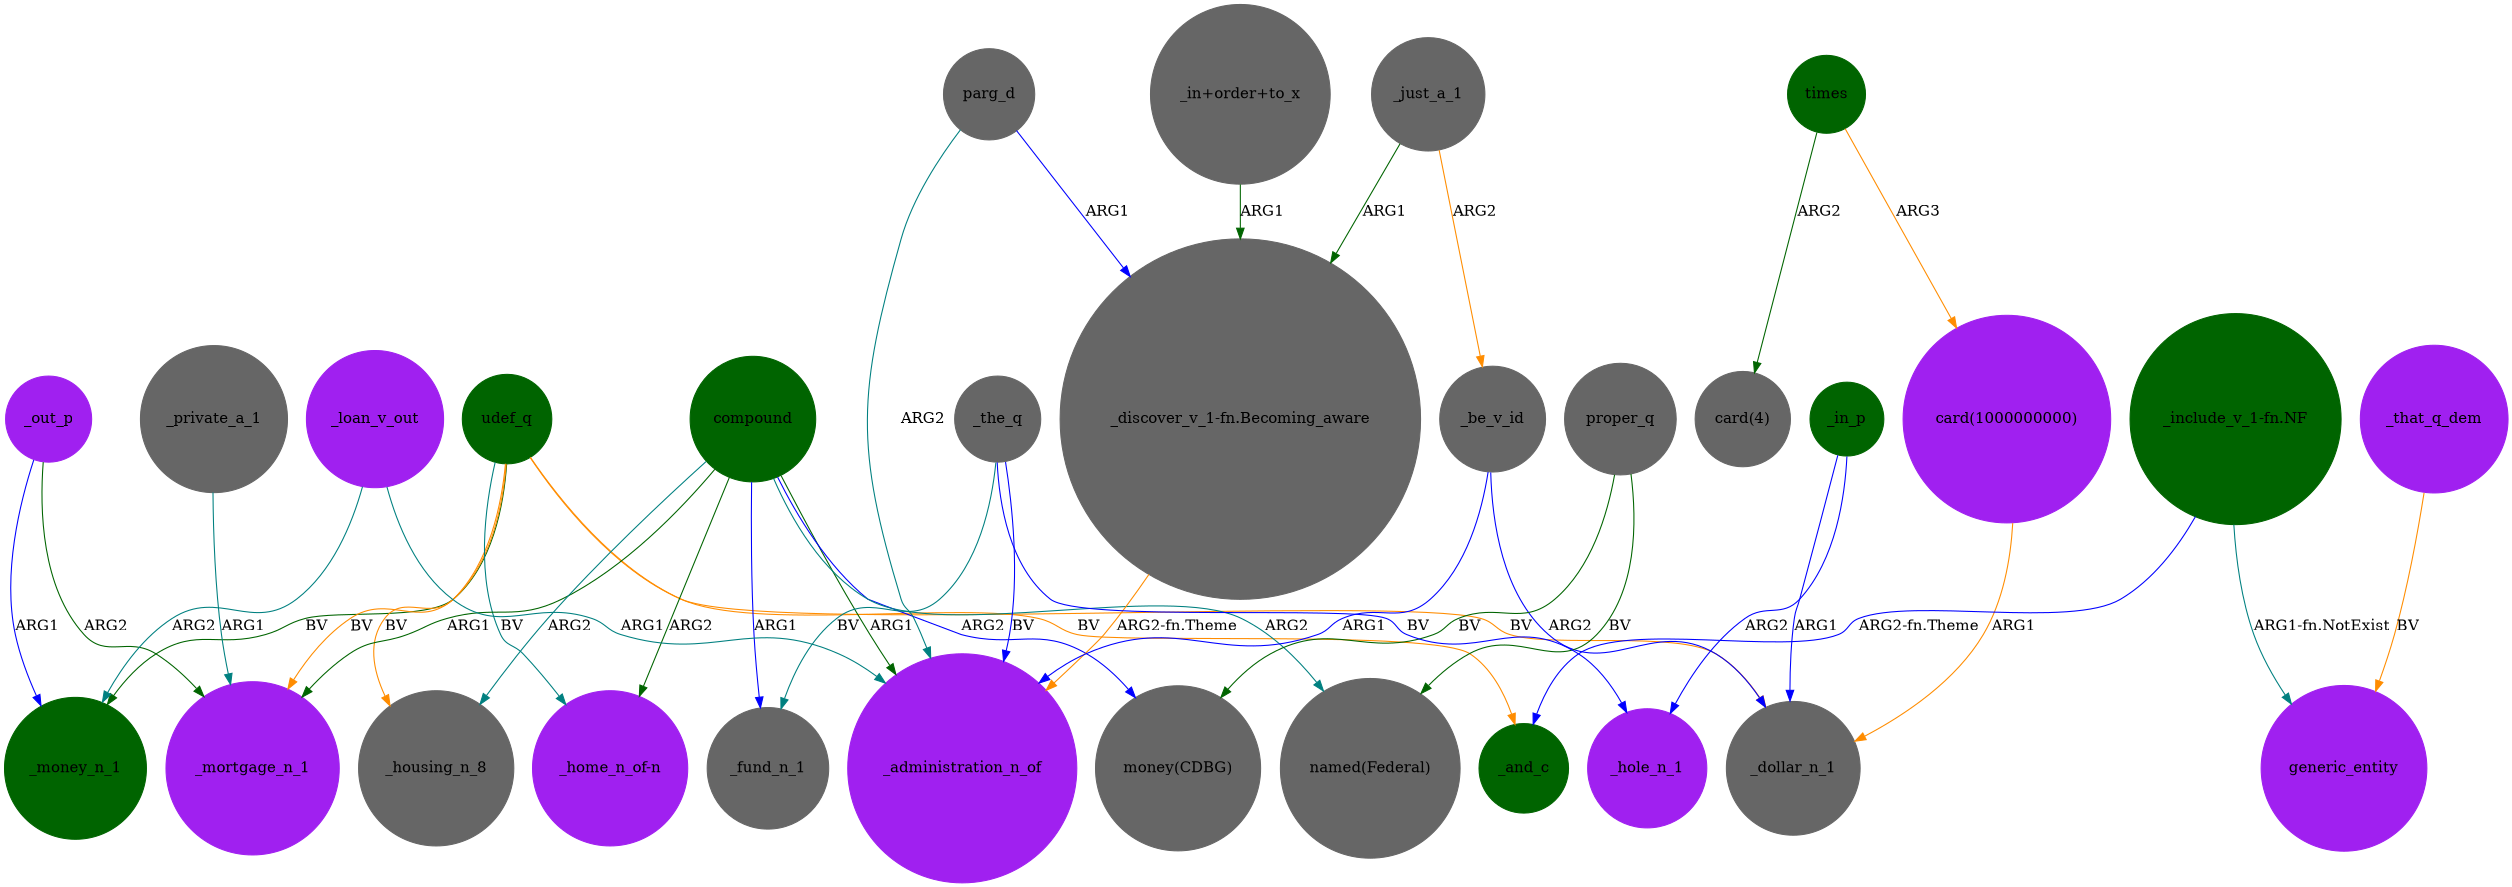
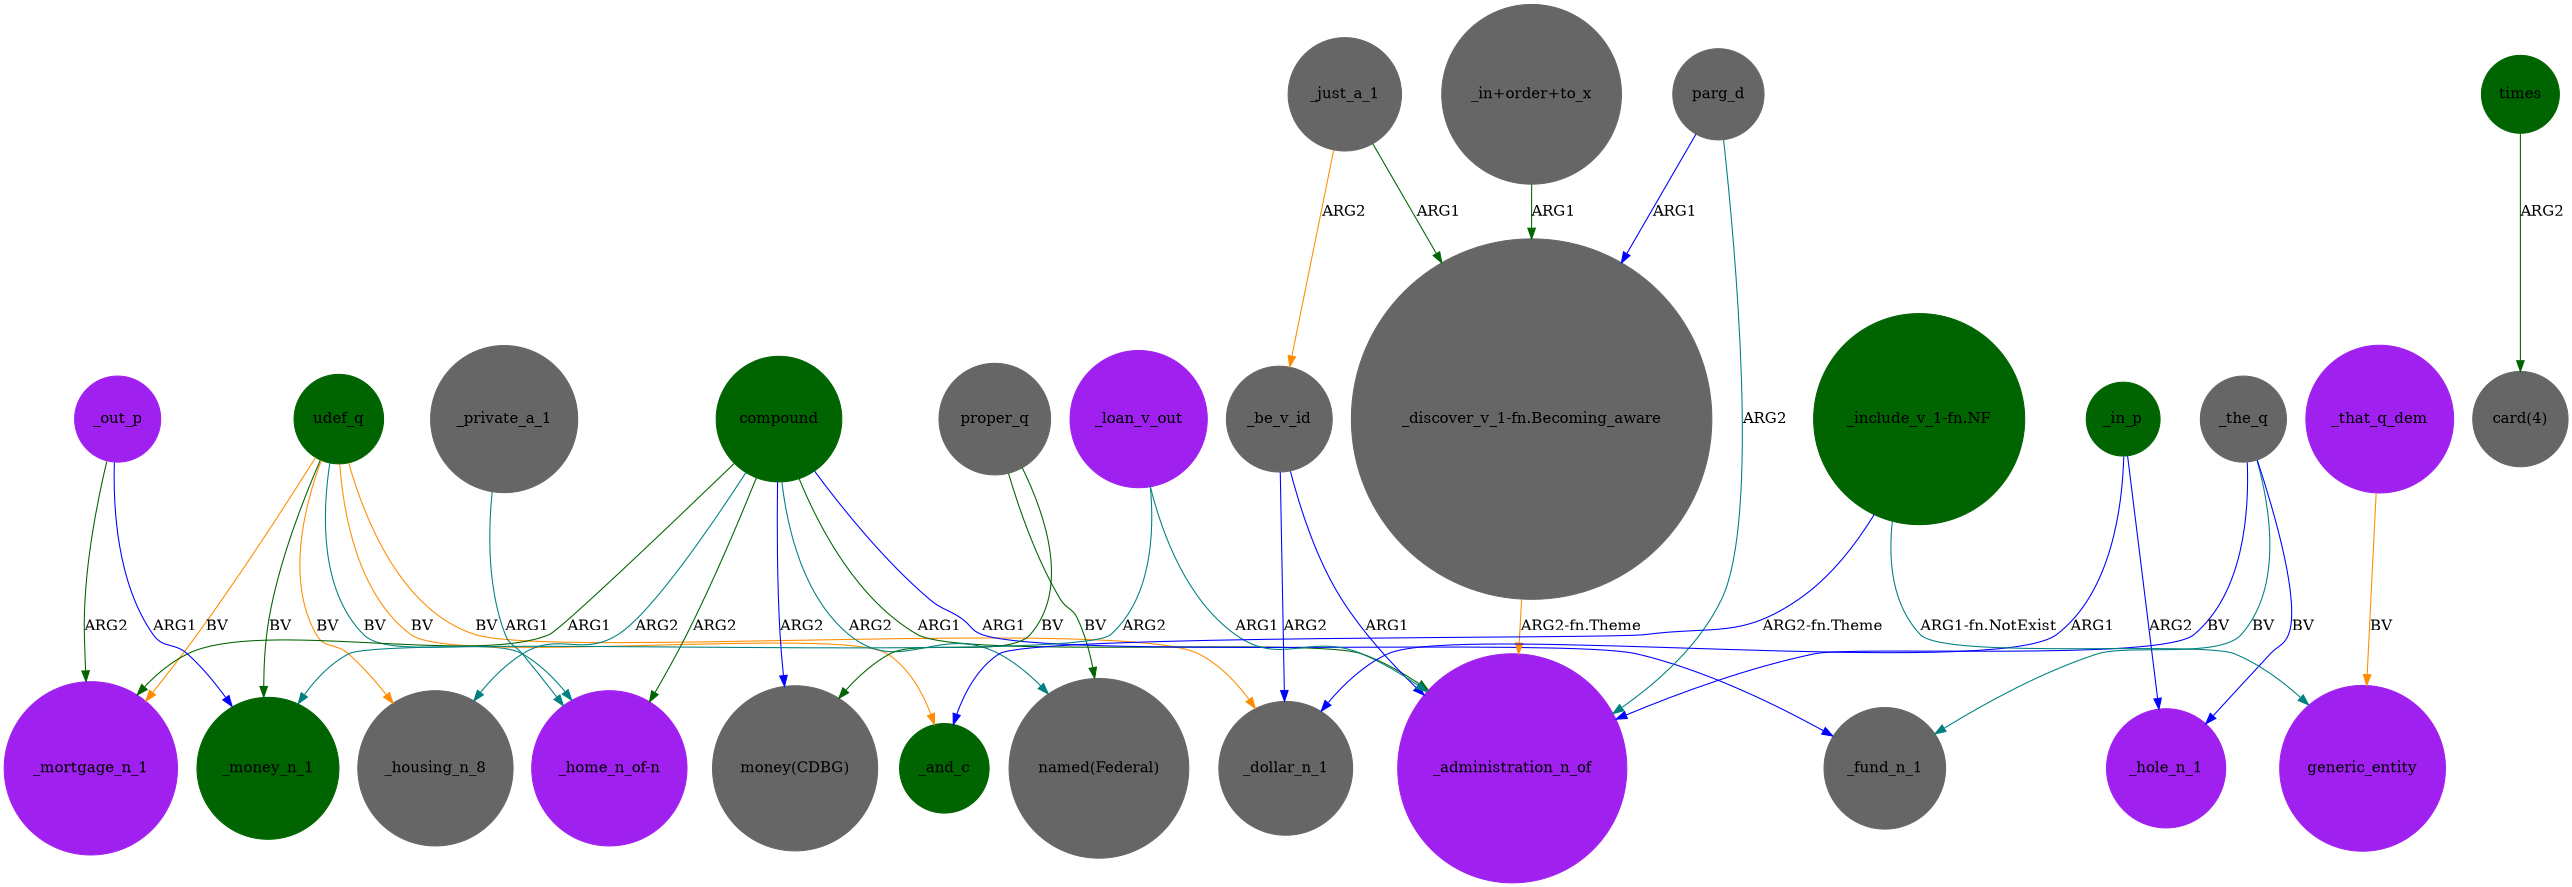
node "card(1000000000)": removed
edge "_private_a_1" -> "_mortgage_n_1": now "_private_a_1" -> "_home_n_of-n"
